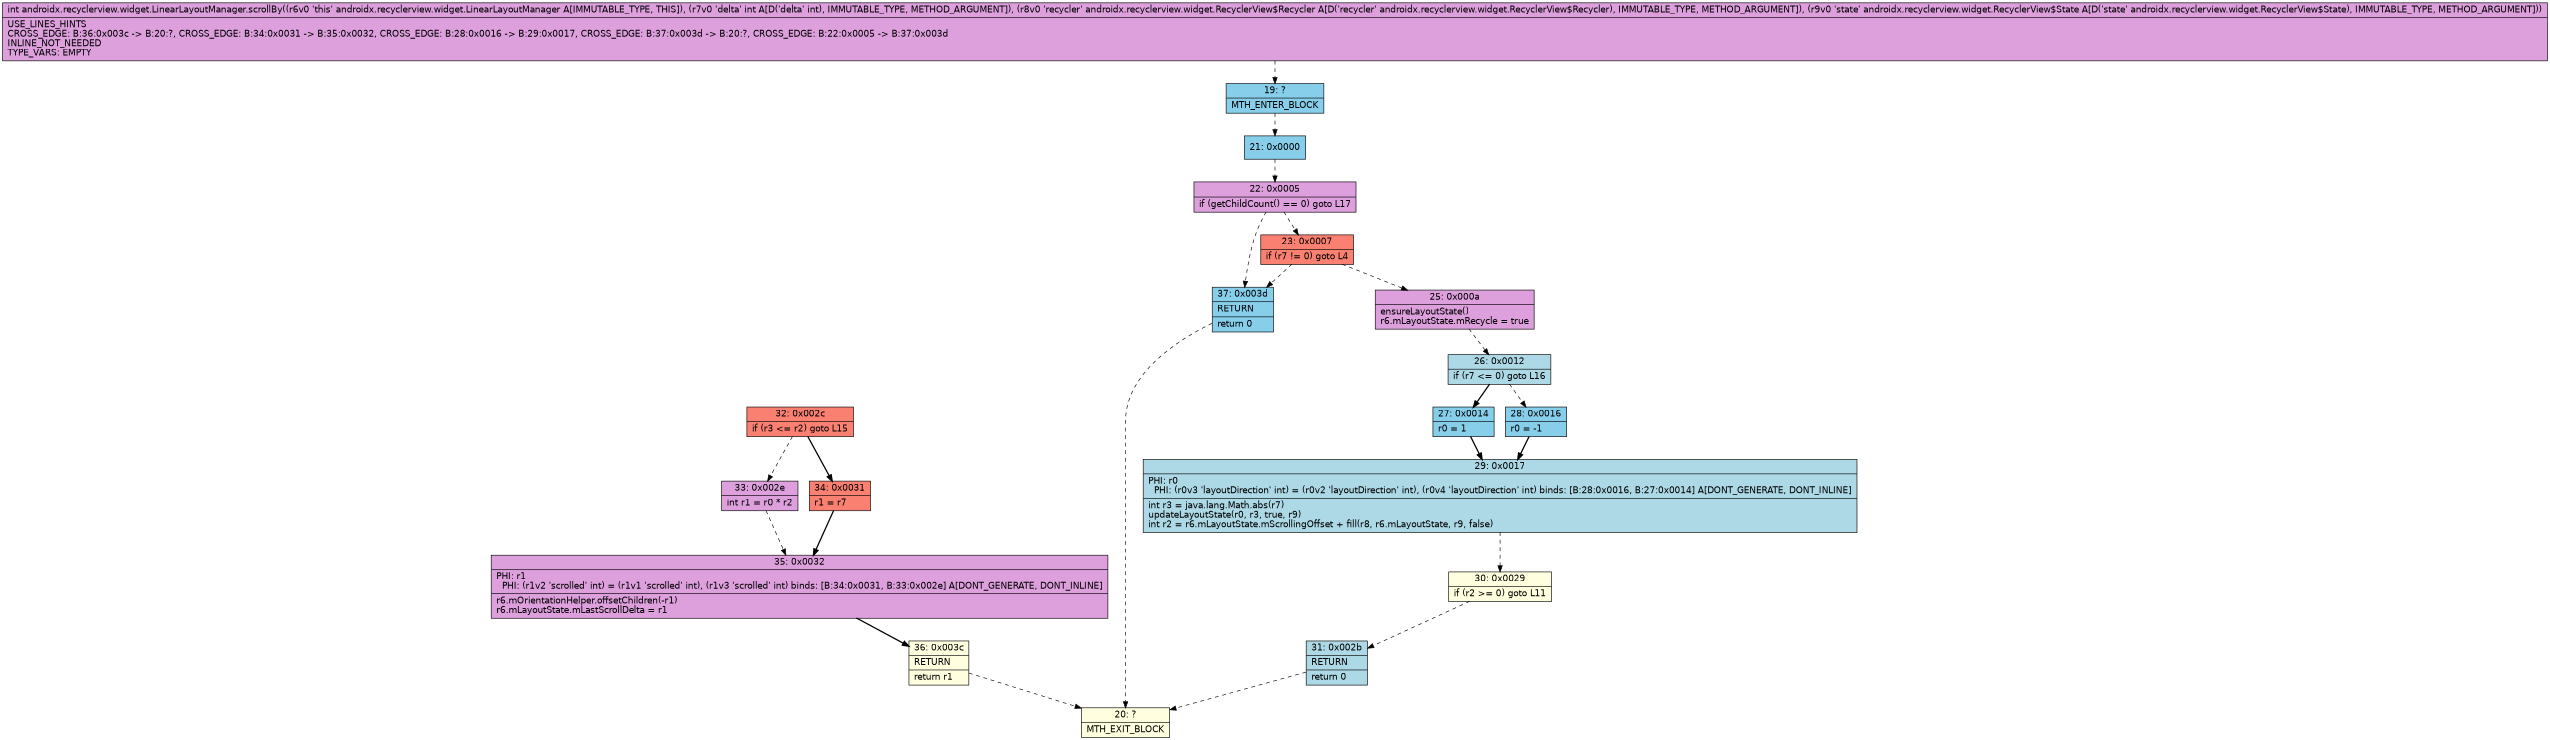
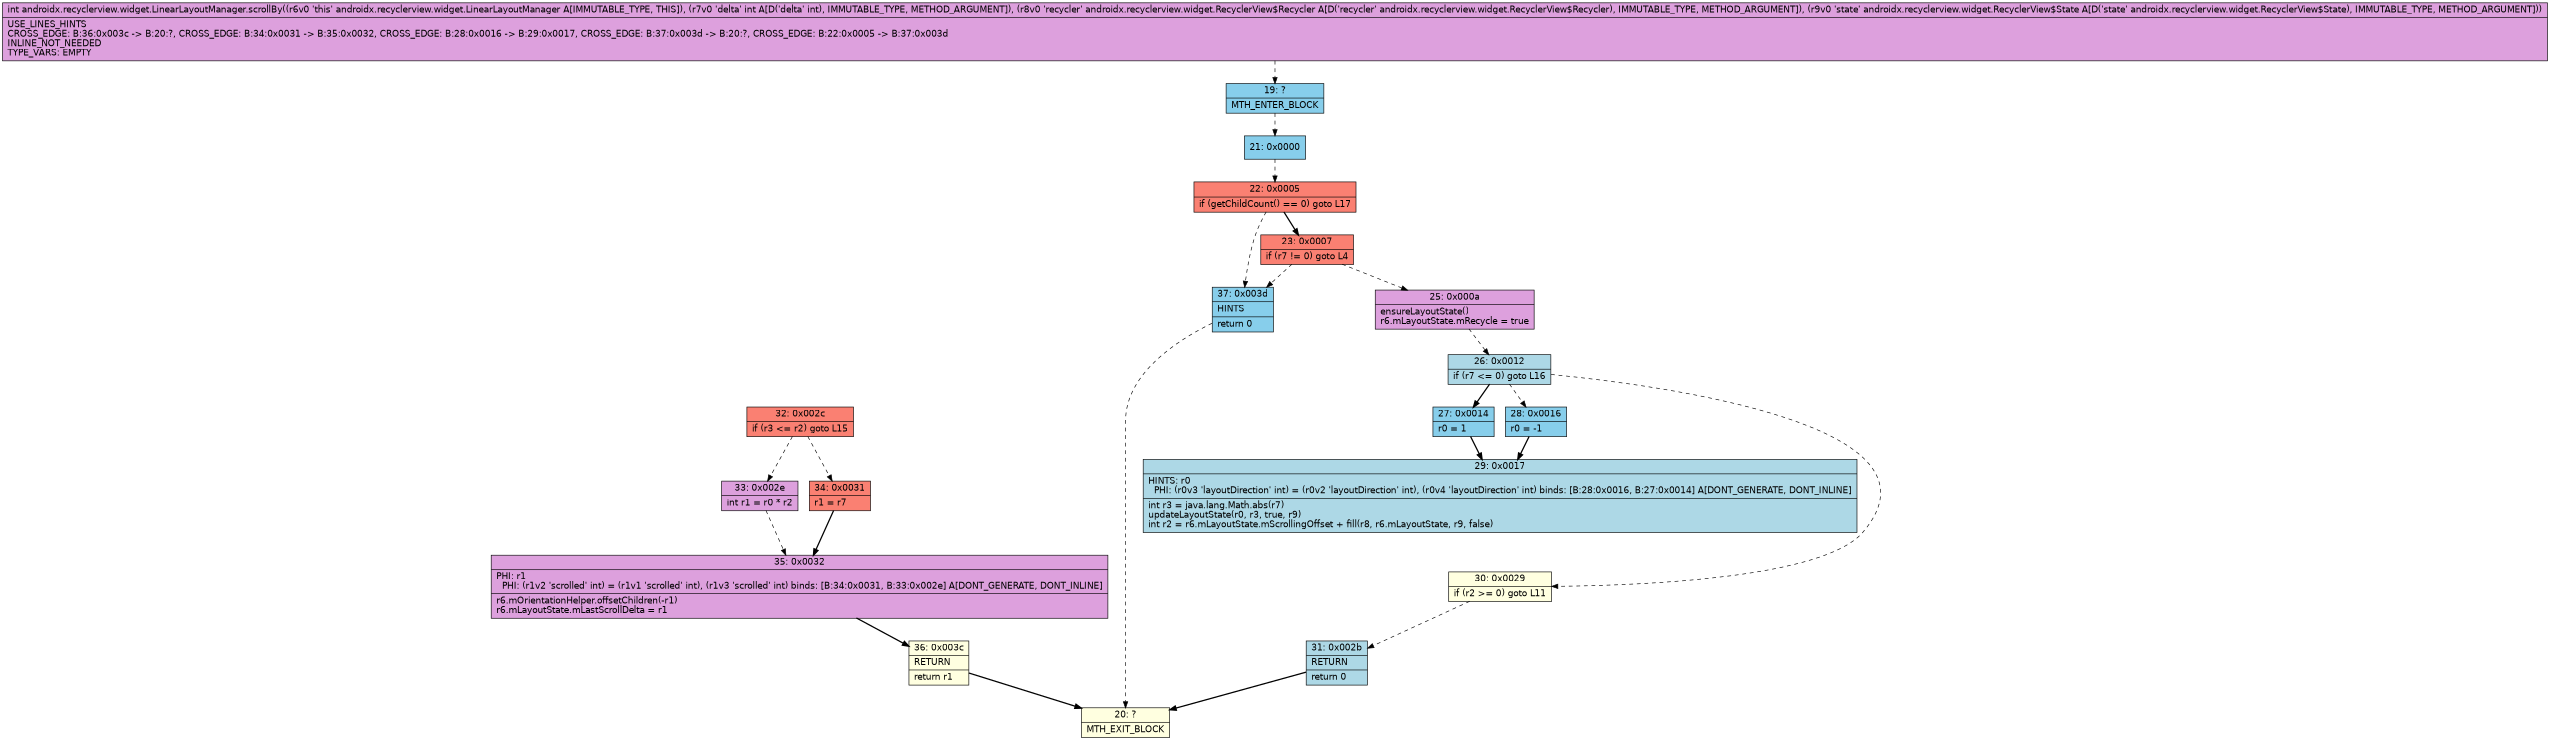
node "22: 0x0005": fillcolor plum -> salmon
edge "22: 0x0005" -> "23: 0x0007": style dashed -> bold
node "37: 0x003d": text "RETURN" -> "HINTS"
edge "32: 0x002c" -> "34: 0x0031": style bold -> dashed
node "29: 0x0017": text "PHI: r0" -> "HINTS: r0"
edge "29: 0x0017" -> "30: 0x0029": now "26: 0x0012" -> "30: 0x0029"
edge "36: 0x003c" -> "20: ?": style dashed -> bold
edge "31: 0x002b" -> "20: ?": style dashed -> bold
